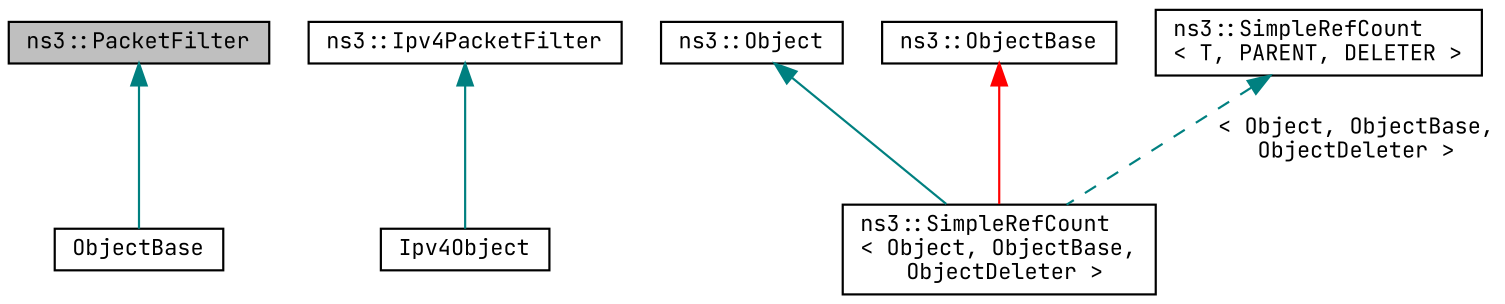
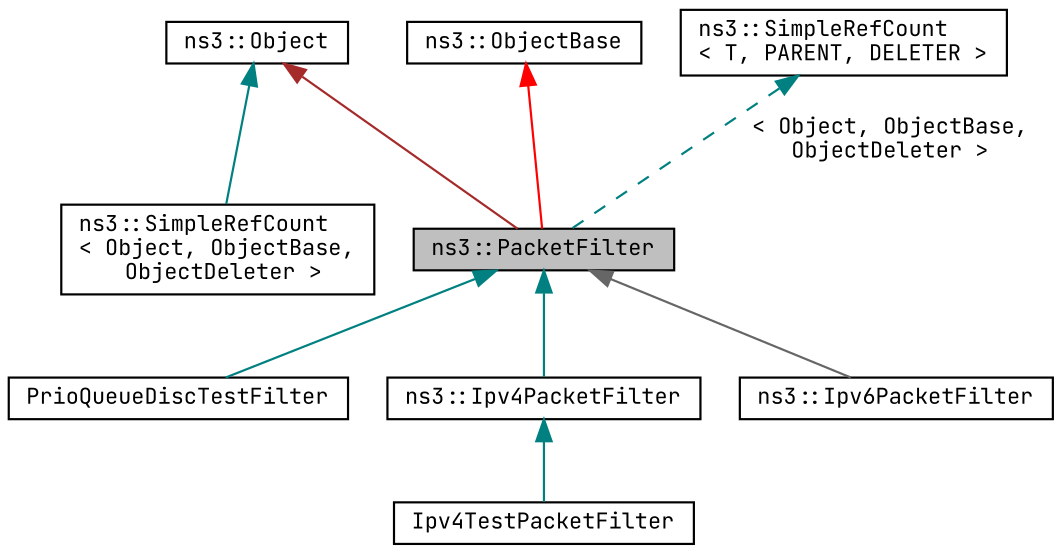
edge "ns3::SimpleRefCount < Object, ObjectBase, ObjectDeleter >" -> "ns3::ObjectBase": now "ns3::PacketFilter" -> "ns3::ObjectBase"
edge "ns3::SimpleRefCount < Object, ObjectBase, ObjectDeleter >" -> "ns3::SimpleRefCount < T, PARENT, DELETER >": now "ns3::PacketFilter" -> "ns3::SimpleRefCount < T, PARENT, DELETER >"
edge "ns3::PacketFilter" -> "ns3::Object": added
node "ObjectBase": label "ObjectBase" -> "PrioQueueDiscTestFilter"
node "Ipv4Object": label "Ipv4Object" -> "Ipv4TestPacketFilter"
edge "ns3::Ipv4PacketFilter" -> "ns3::PacketFilter": added
node "ns3::Ipv6PacketFilter": added
